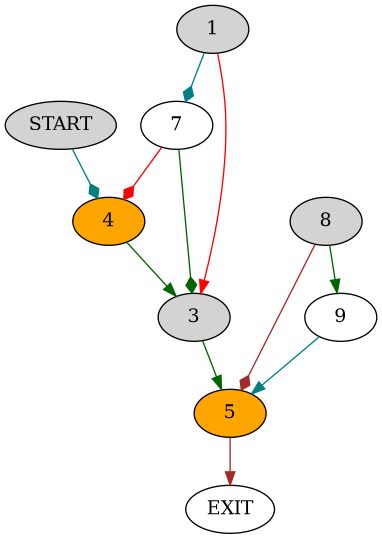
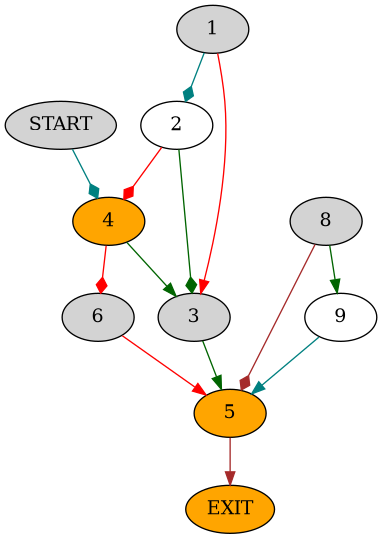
node "7": label "7" -> "2"
node "6": added
node "EXIT": fillcolor white -> orange
